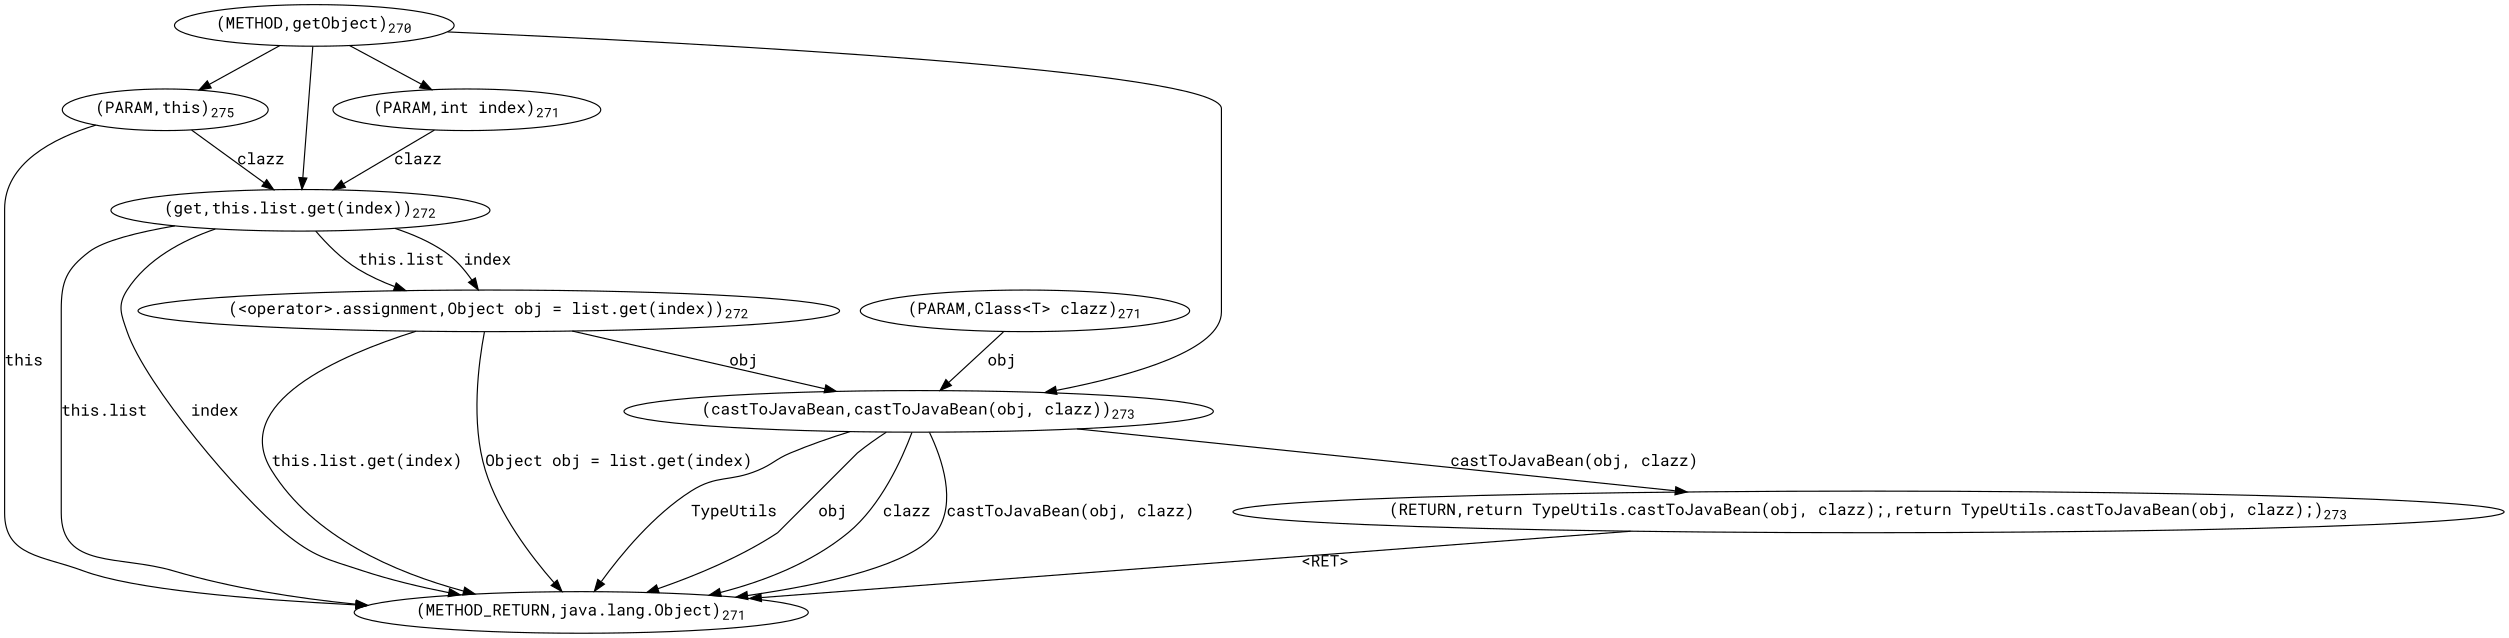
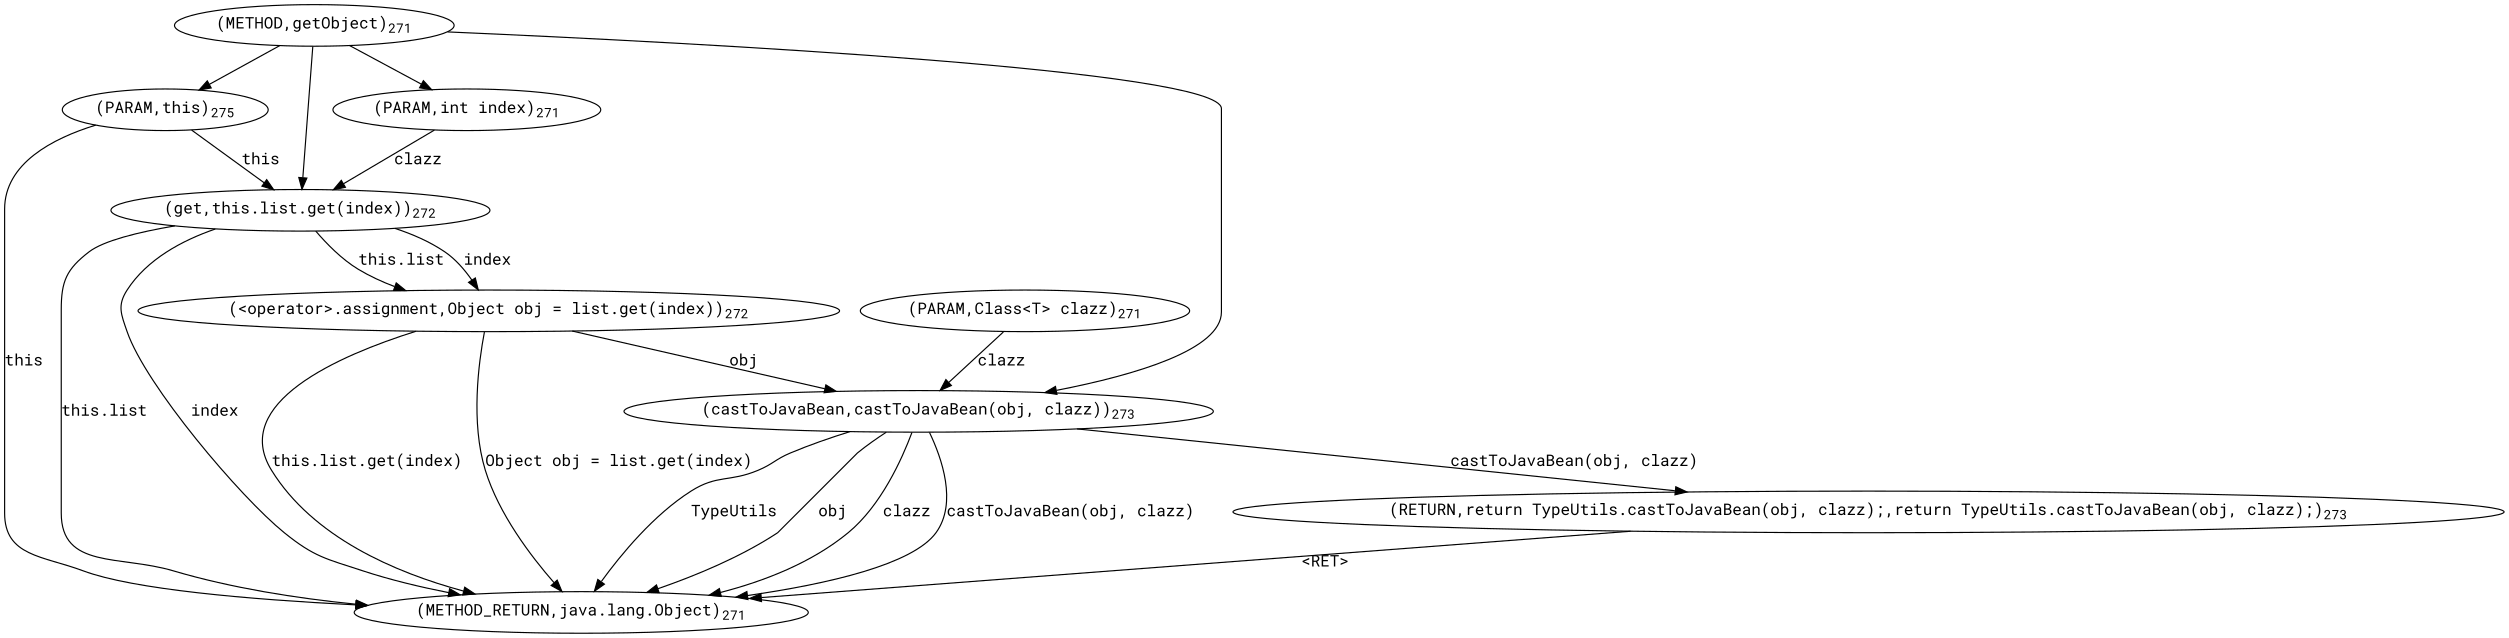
node "(METHOD,getObject)": text "270" -> "271"
edge "(PARAM,this)" -> "(get,this.list.get(index))": label "clazz" -> "this"
edge "(PARAM,Class<T> clazz)" -> "(castToJavaBean,castToJavaBean(obj, clazz))": label "obj" -> "clazz"
